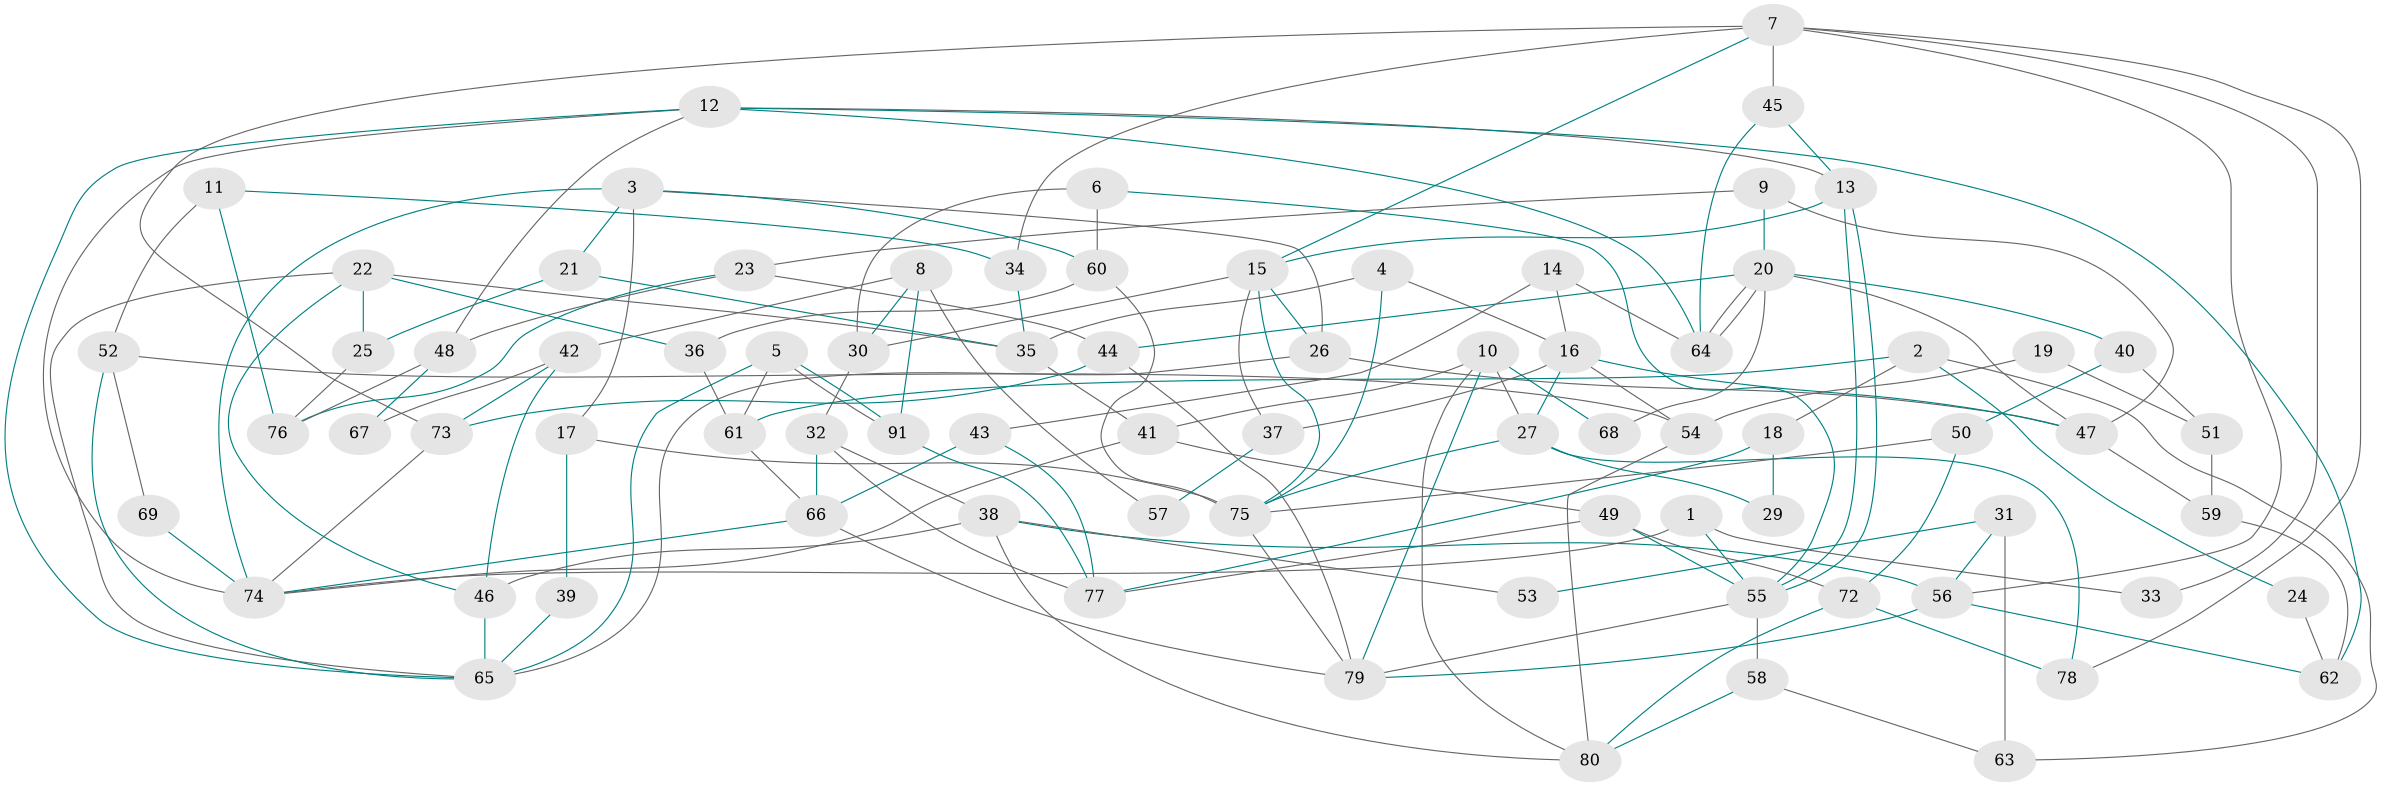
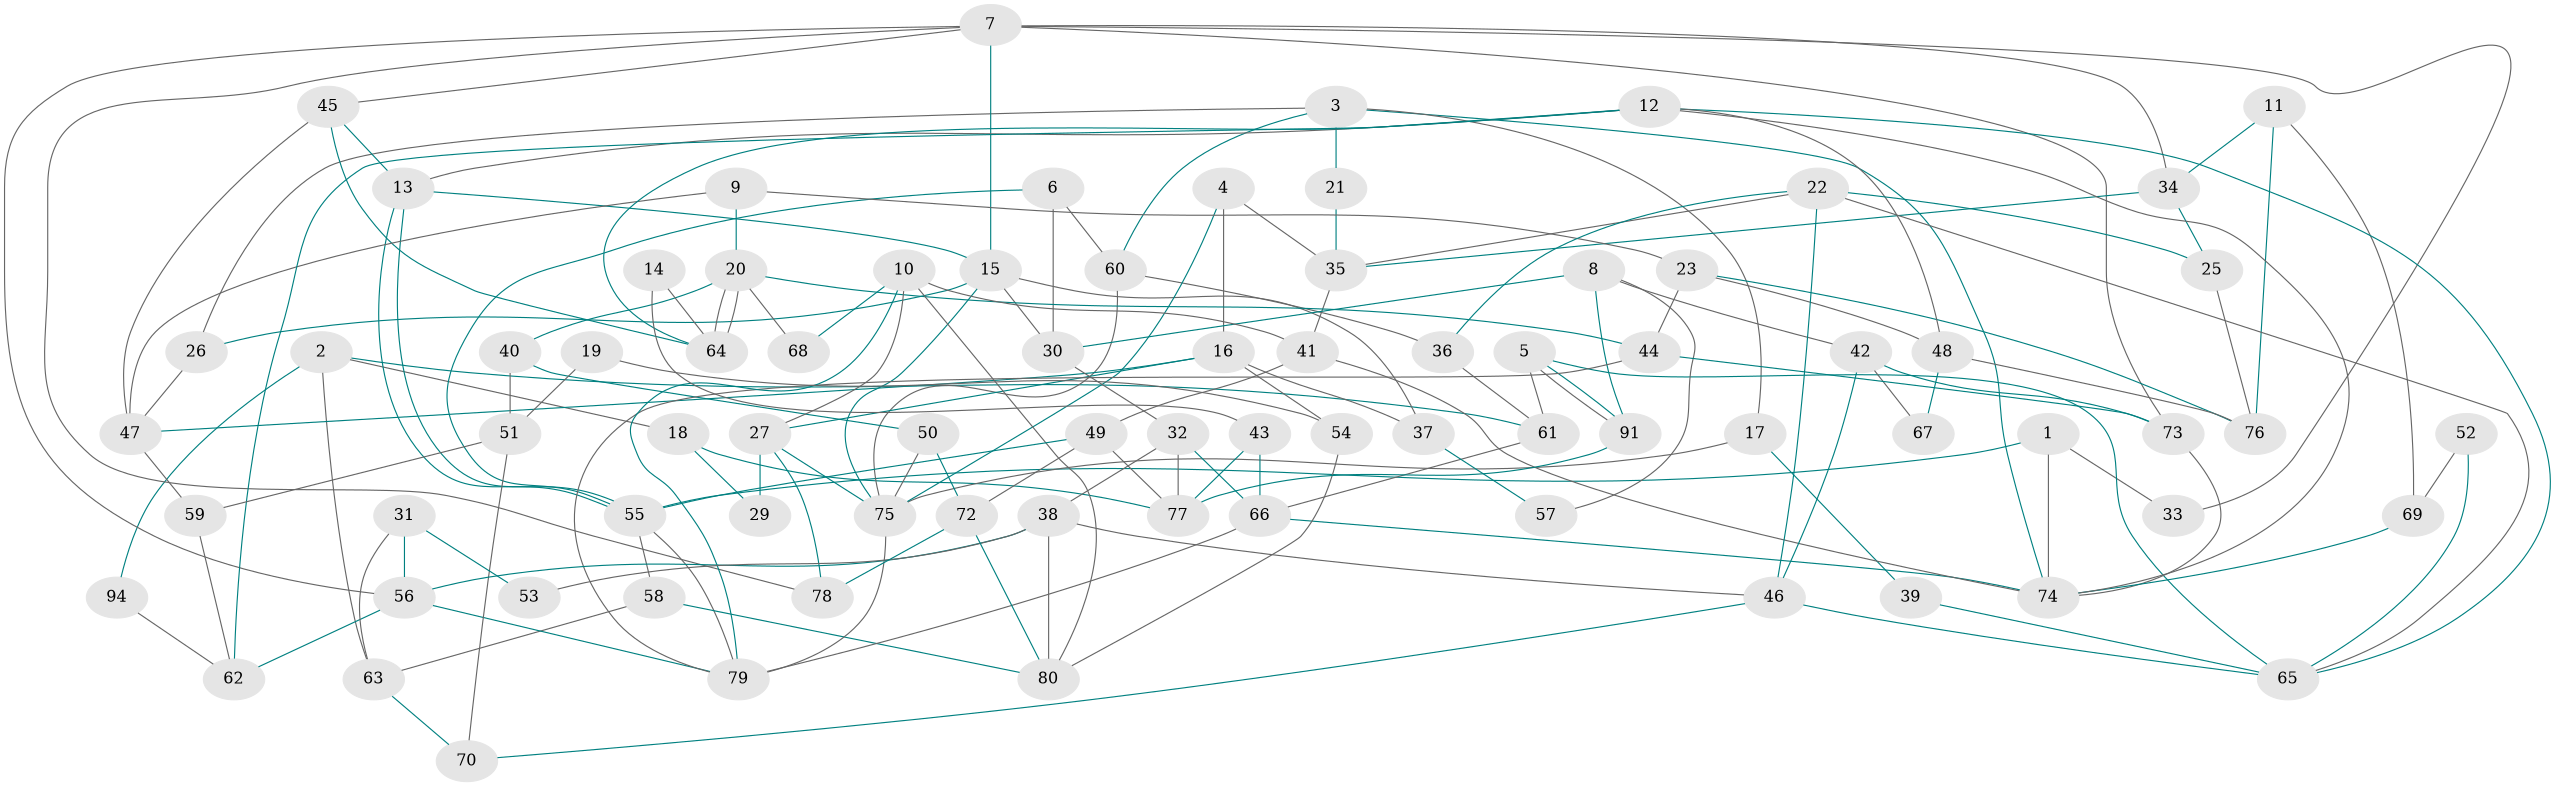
edge "11" -- "52": now "11" -- "69"
edge "21" -- "25": now "34" -- "25"
edge "14" -- "16": removed
edge "20" -- "47": now "45" -- "47"
edge "52" -- "54": removed
edge "26" -- "65": removed
node "24": label "24" -> "94"
node "70": added
